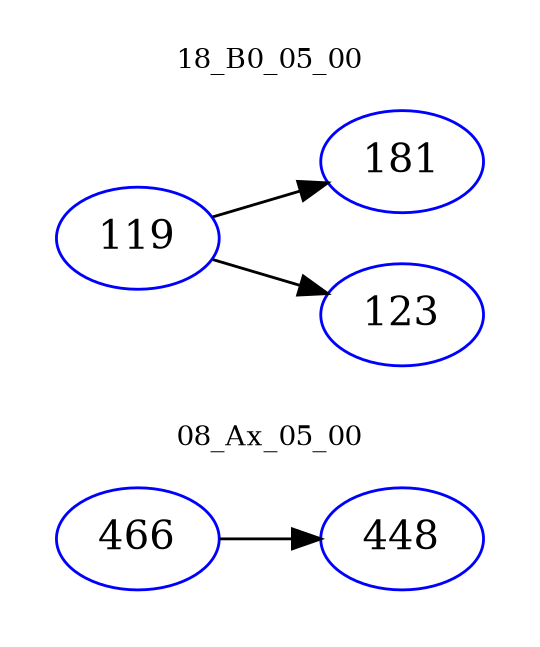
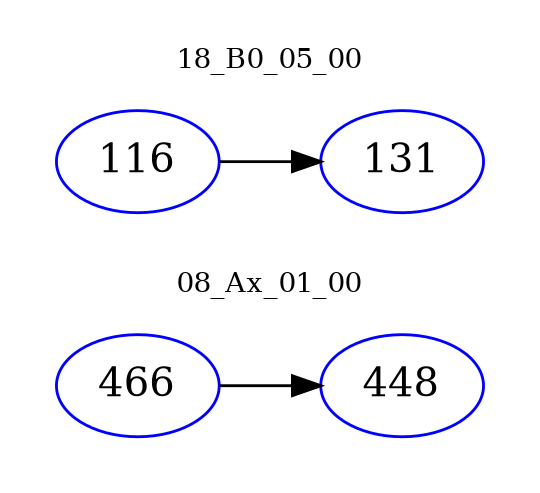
node "181": label "181" -> "131"
node "119": label "119" -> "116"
node "123": removed
cluster "08_Ax_05_00": label "08_Ax_05_00" -> "08_Ax_01_00"
